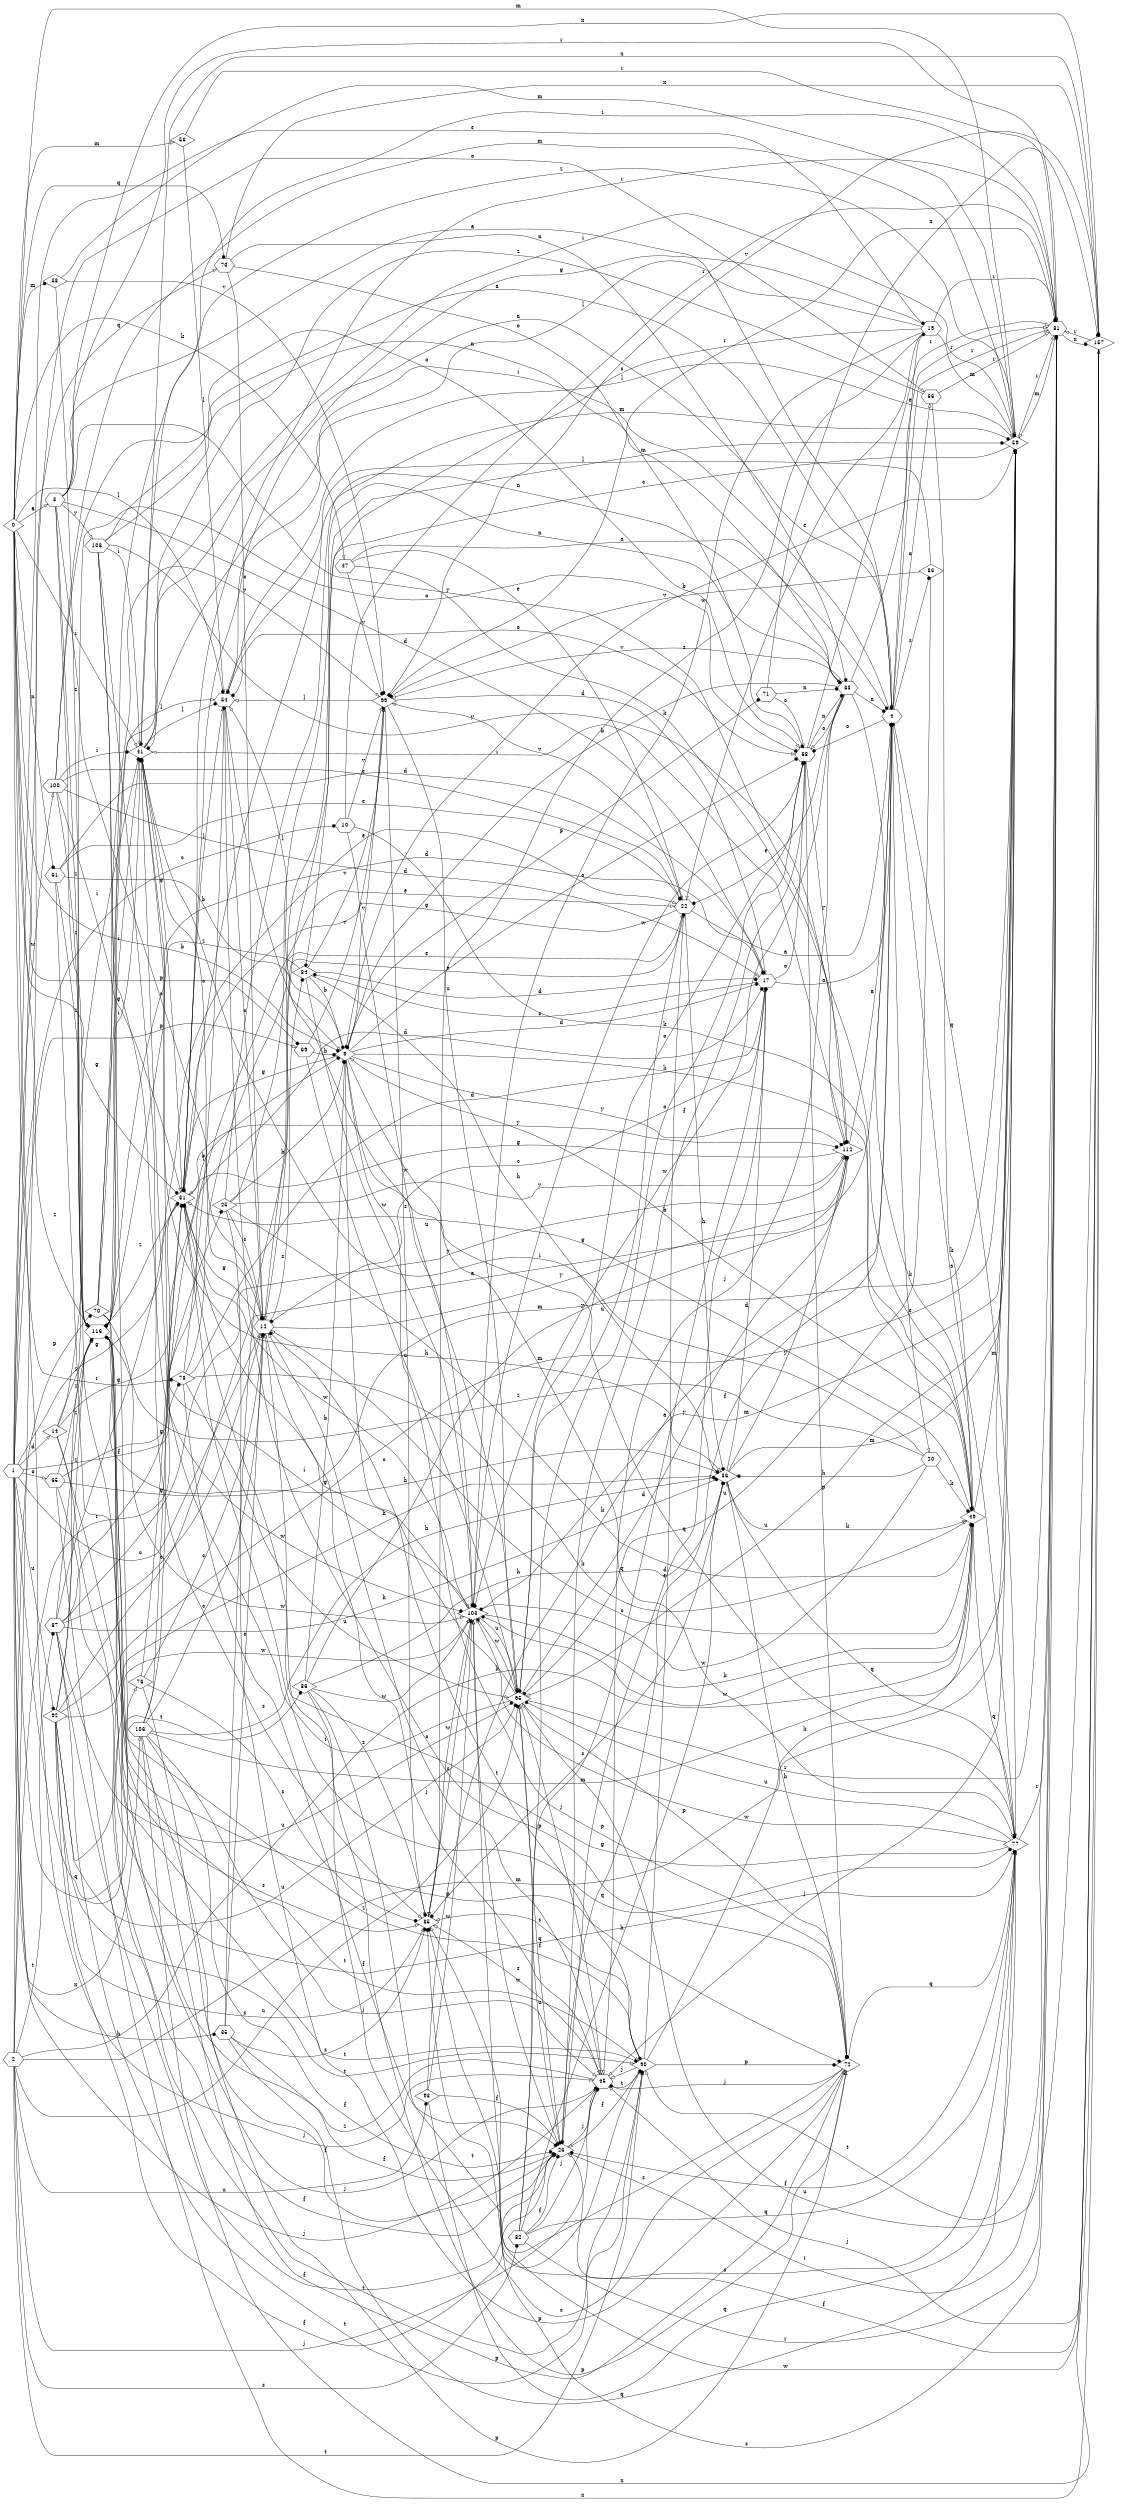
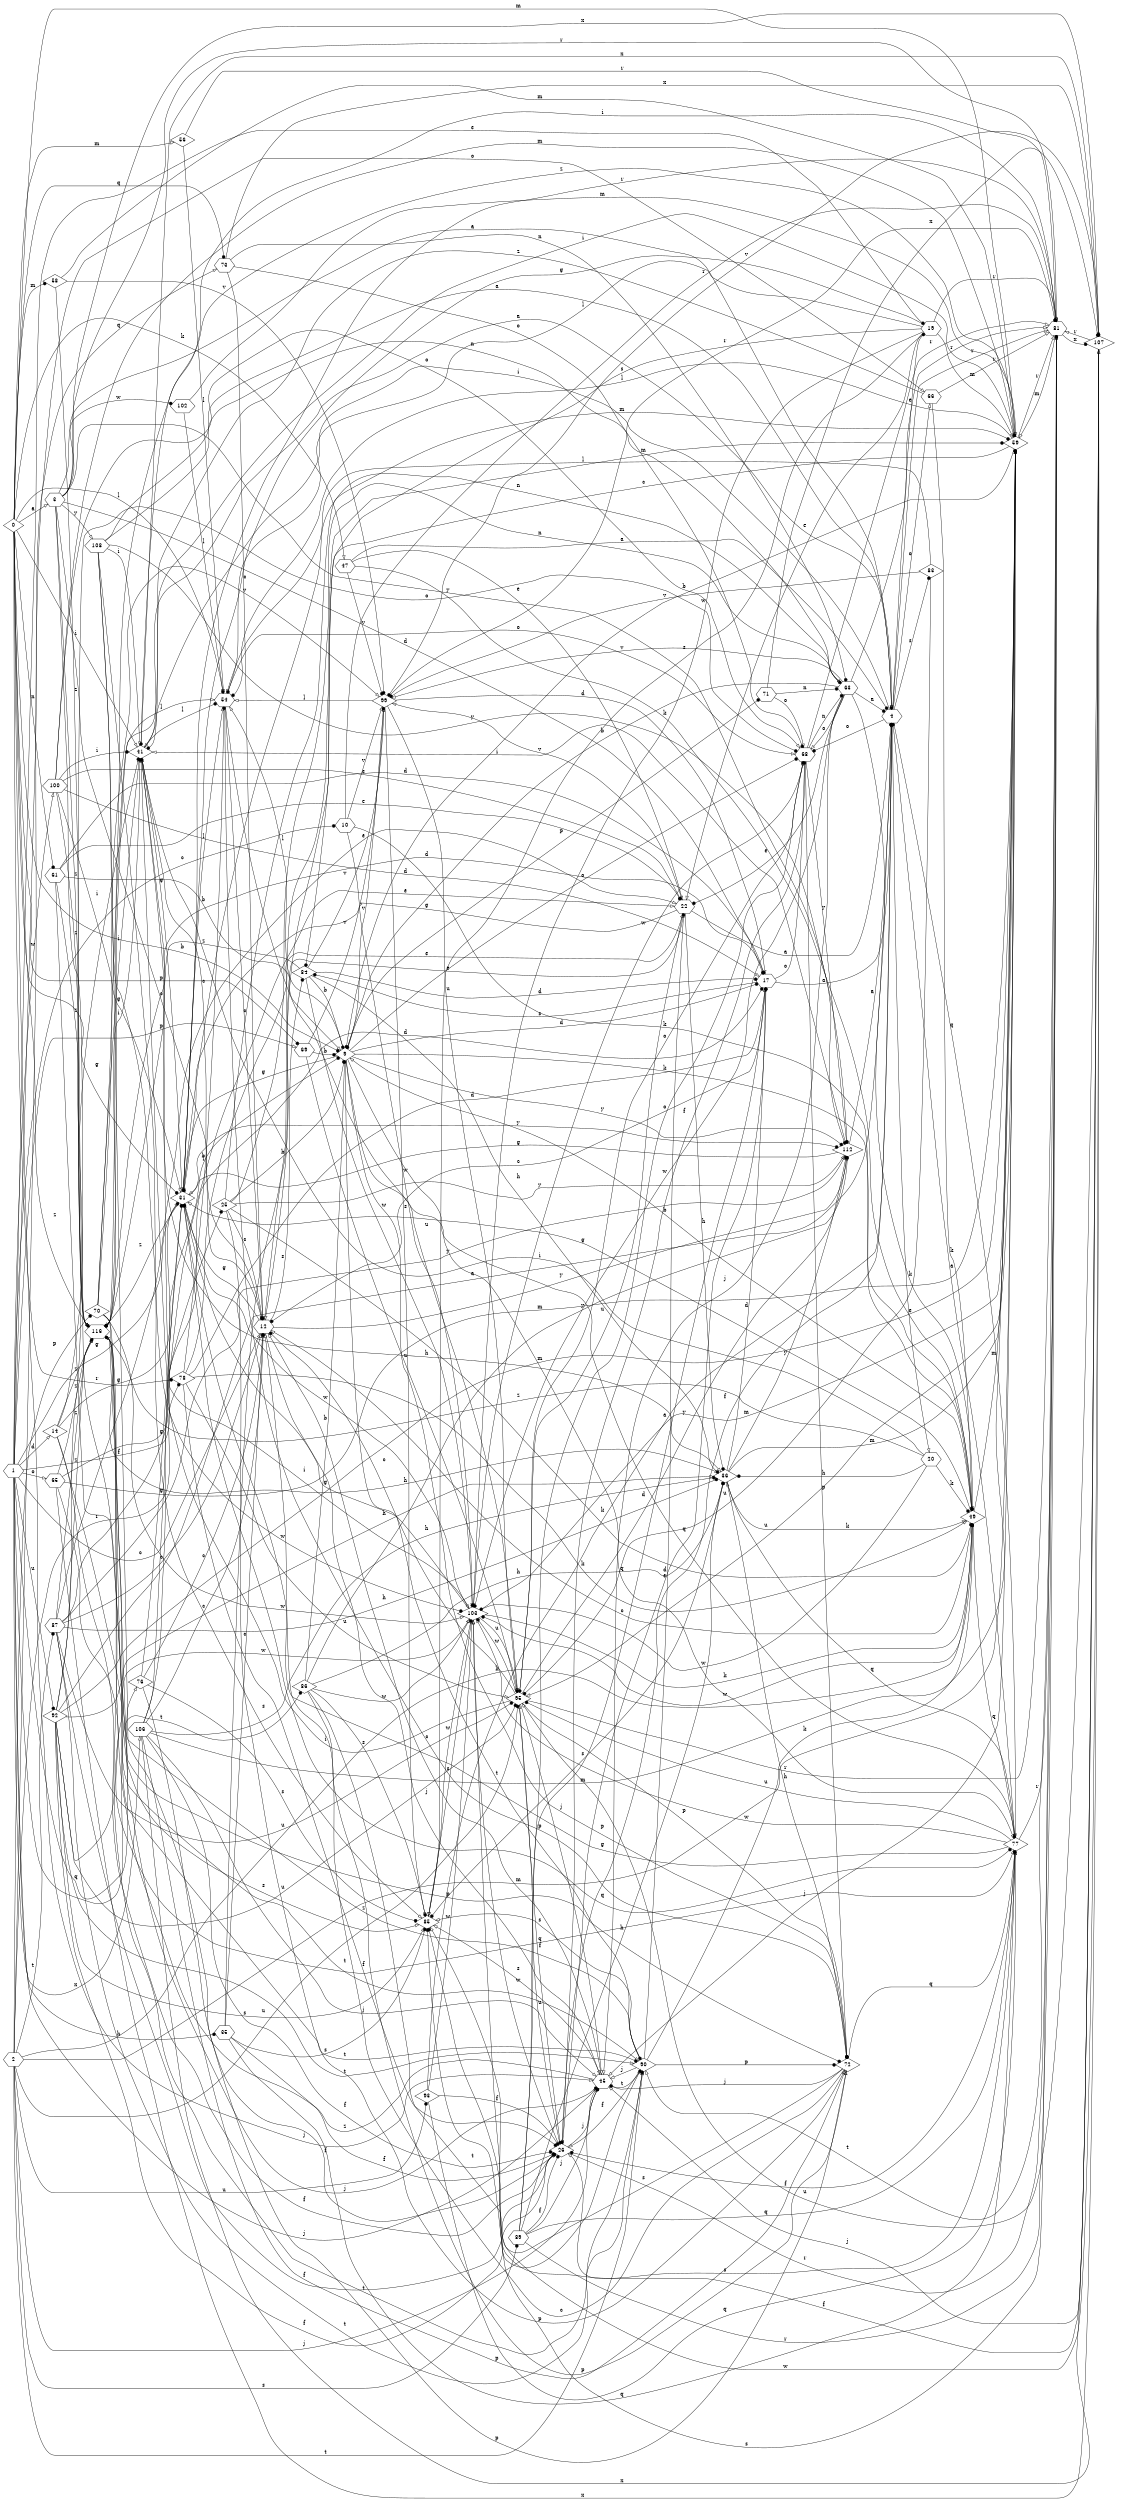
node "157": label "157" -> "107"
node "102": added
node "82": label "82" -> "89"
